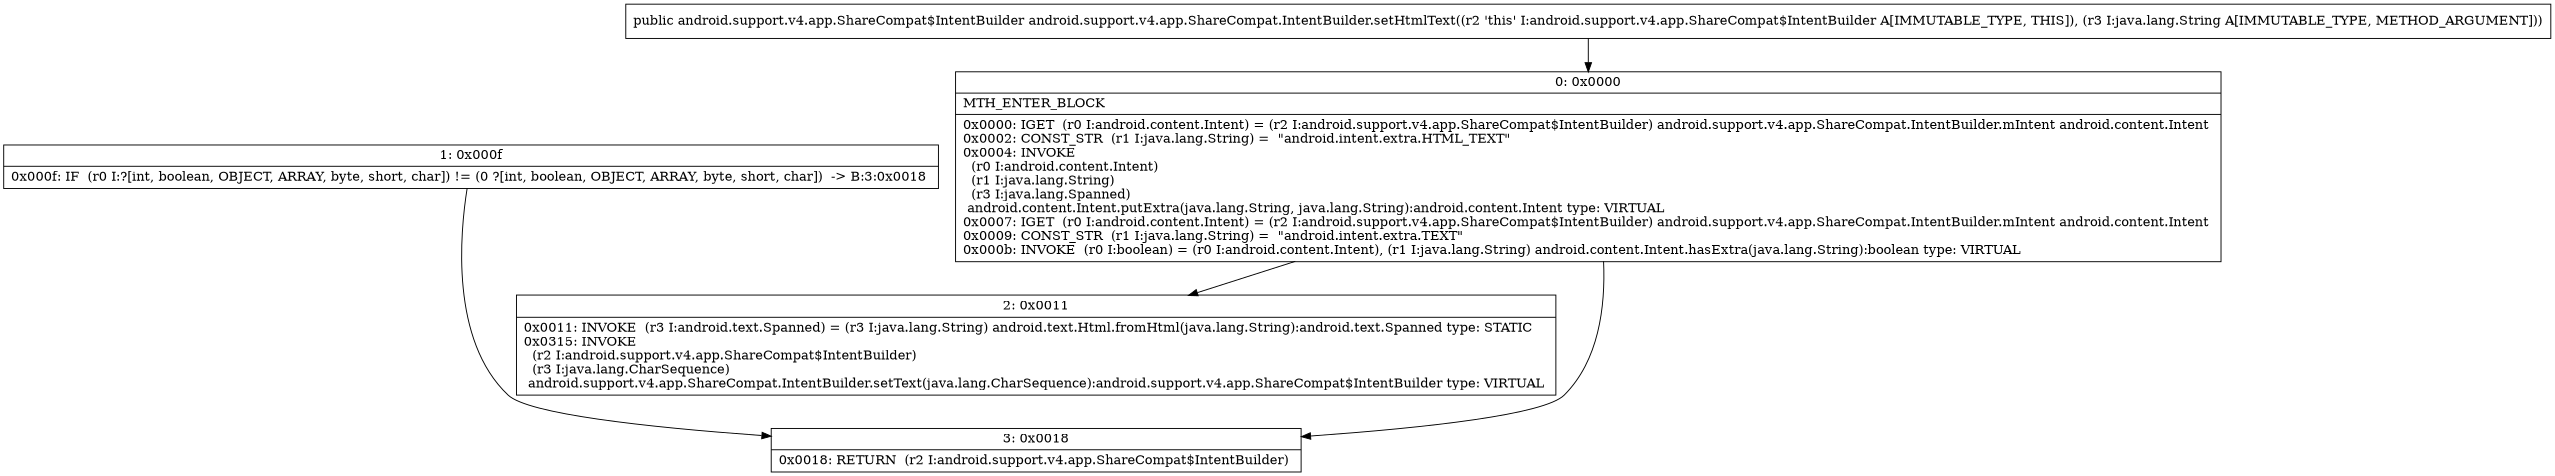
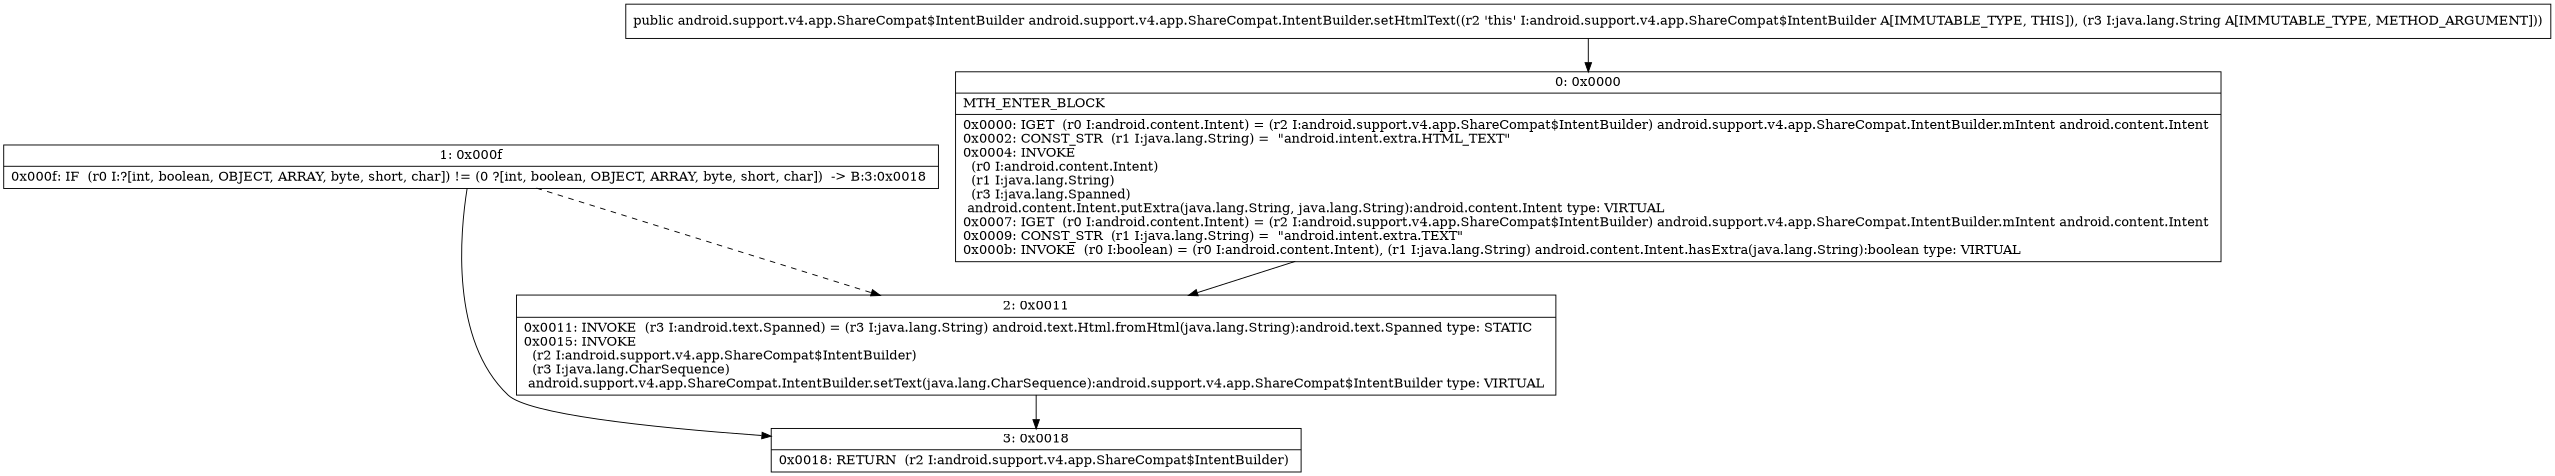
edge "1: 0x000f" -> "2: 0x0011": added
node "2: 0x0011": text "0x0315: INVOKE" -> "0x0015: INVOKE"
edge "0: 0x0000" -> "3: 0x0018": now "2: 0x0011" -> "3: 0x0018"
